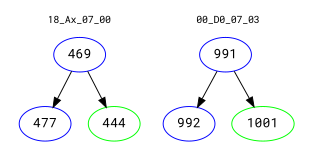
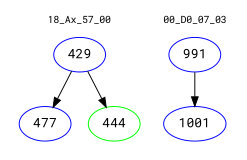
cluster "18_Ax_07_00": label "18_Ax_07_00" -> "18_Ax_57_00"
node "469": label "469" -> "429"
node "992": removed
node "1001": color green -> blue
